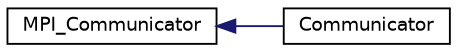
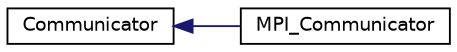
edge "Communicator" -> "MPI_Communicator": reversed
